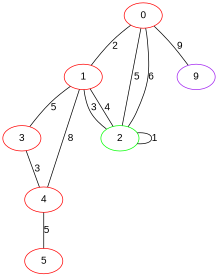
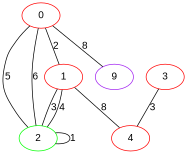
edge "0" -- "9": label "9" -> "8"
edge "1" -- "3": removed, label "5"
node "5": removed
